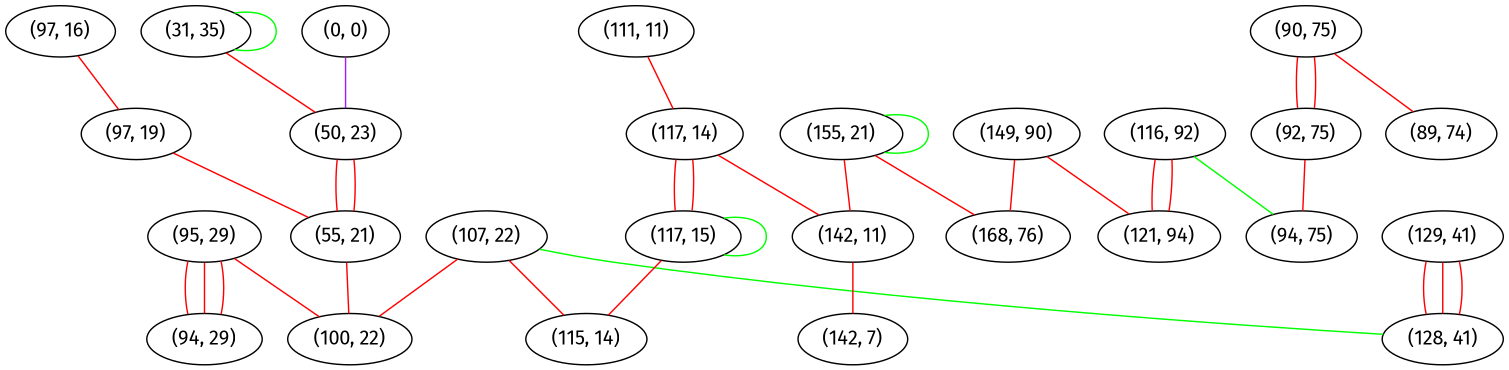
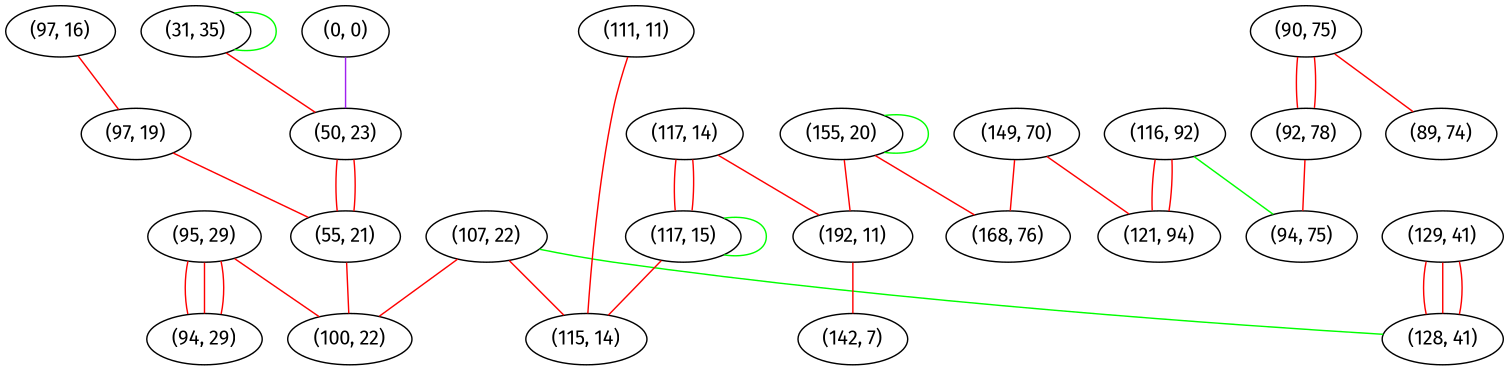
edge "(111, 11)" -- "(117, 14)": now "(111, 11)" -- "(115, 14)"
node "(155, 21)": label "(155, 21)" -> "(155, 20)"
node "(149, 90)": label "(149, 90)" -> "(149, 70)"
node "(92, 75)": label "(92, 75)" -> "(92, 78)"
node "(142, 11)": label "(142, 11)" -> "(192, 11)"
